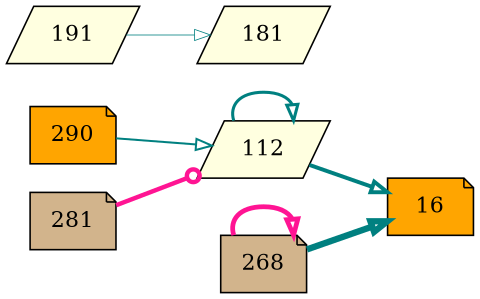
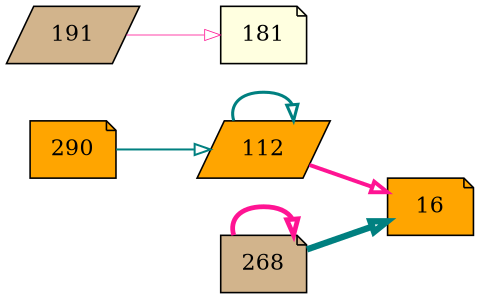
node "191": fillcolor lightyellow -> tan
edge "191" -> "181": color teal -> deeppink
node "181": shape parallelogram -> note
node "112": fillcolor lightyellow -> orange
edge "112" -> "16": color teal -> deeppink
node "281": removed
